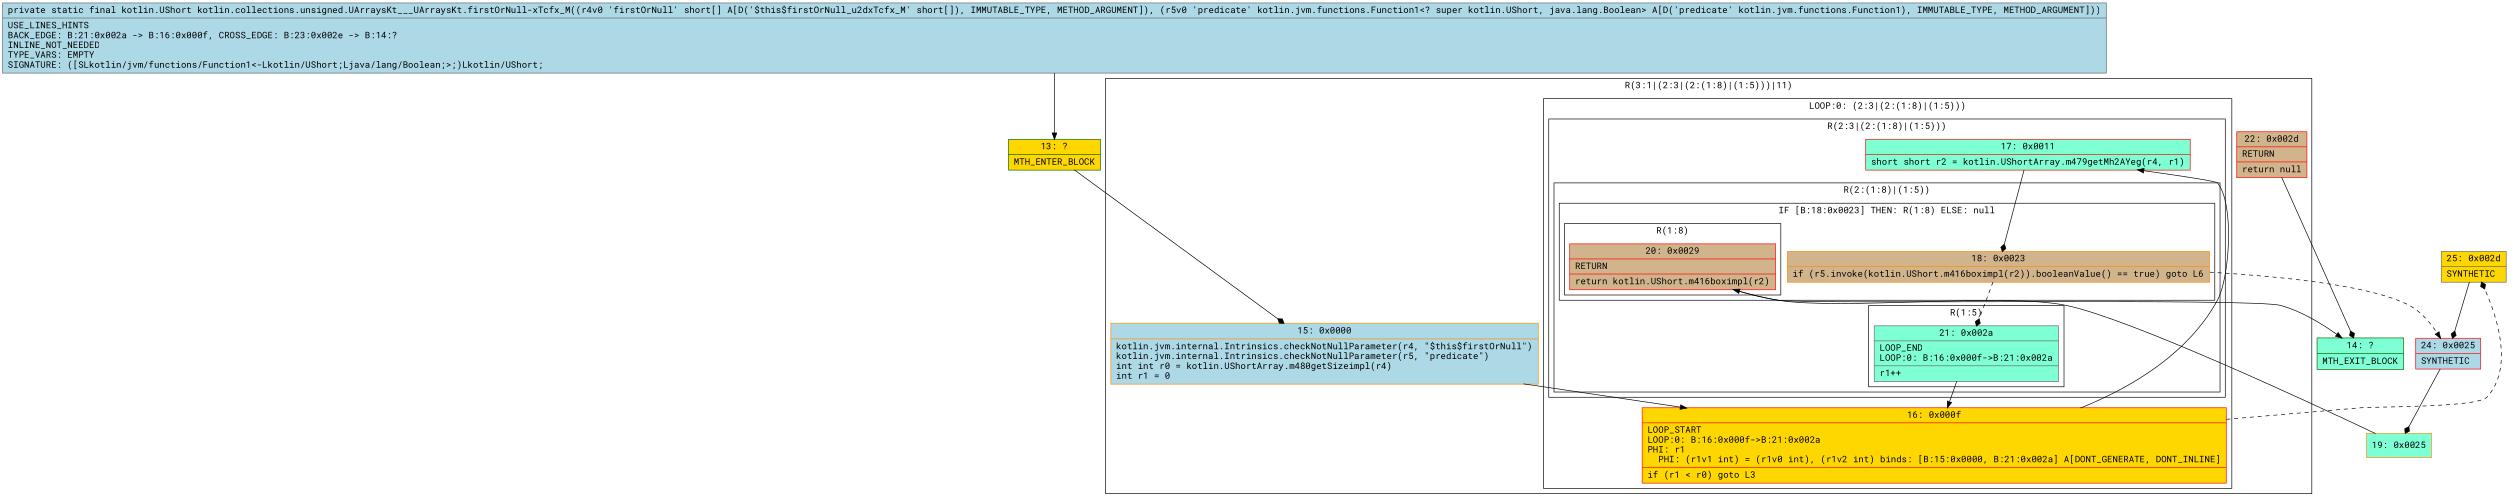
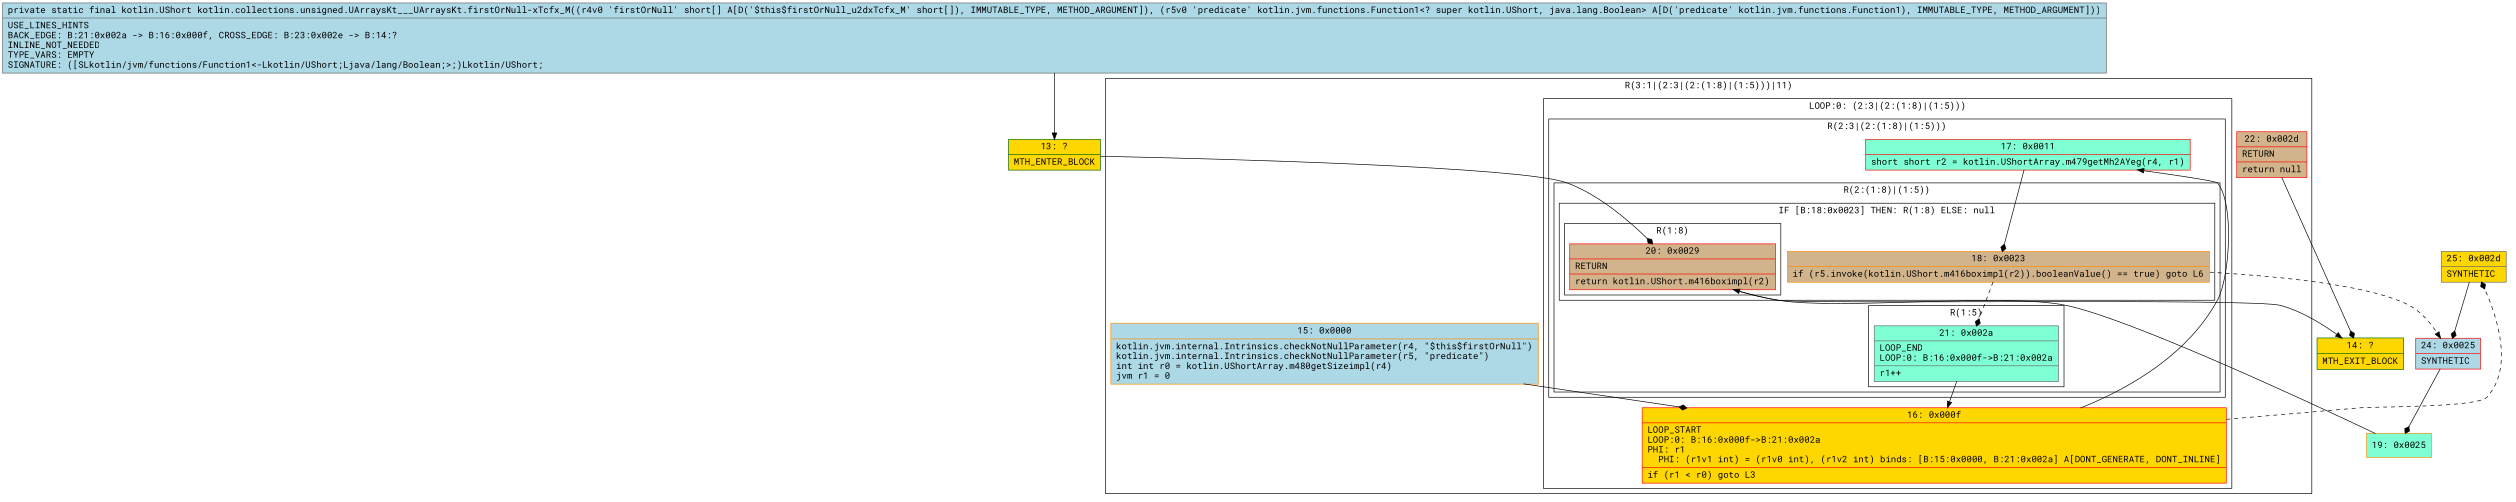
edge "13: ?" -> "15: 0x0000": now "13: ?" -> "20: 0x0029"
node "14: ?": fillcolor aquamarine -> gold
node "15: 0x0000": text "int r1 = 0" -> "jvm r1 = 0"
edge "15: 0x0000" -> "16: 0x000f": arrowhead normal -> diamond
